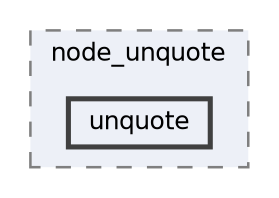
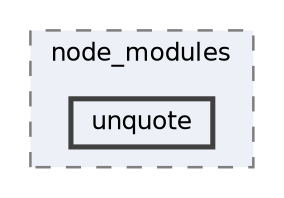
cluster "node_unquote": label "node_unquote" -> "node_modules"
